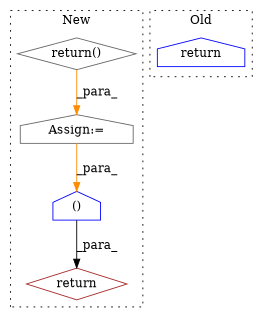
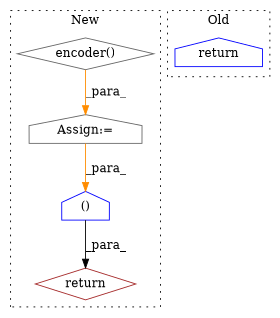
node "return()": label "return()" -> "encoder()"
